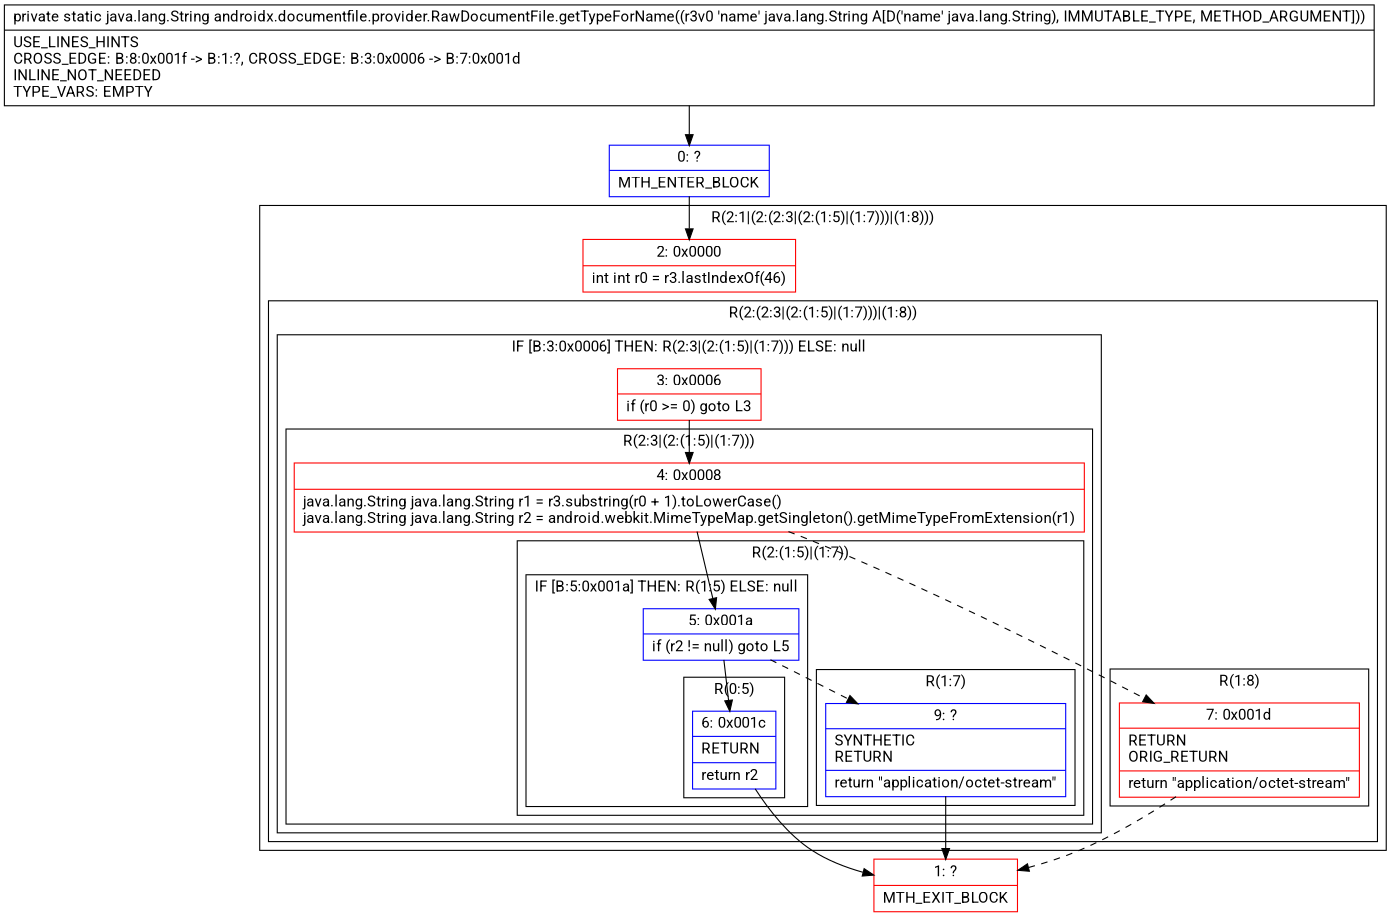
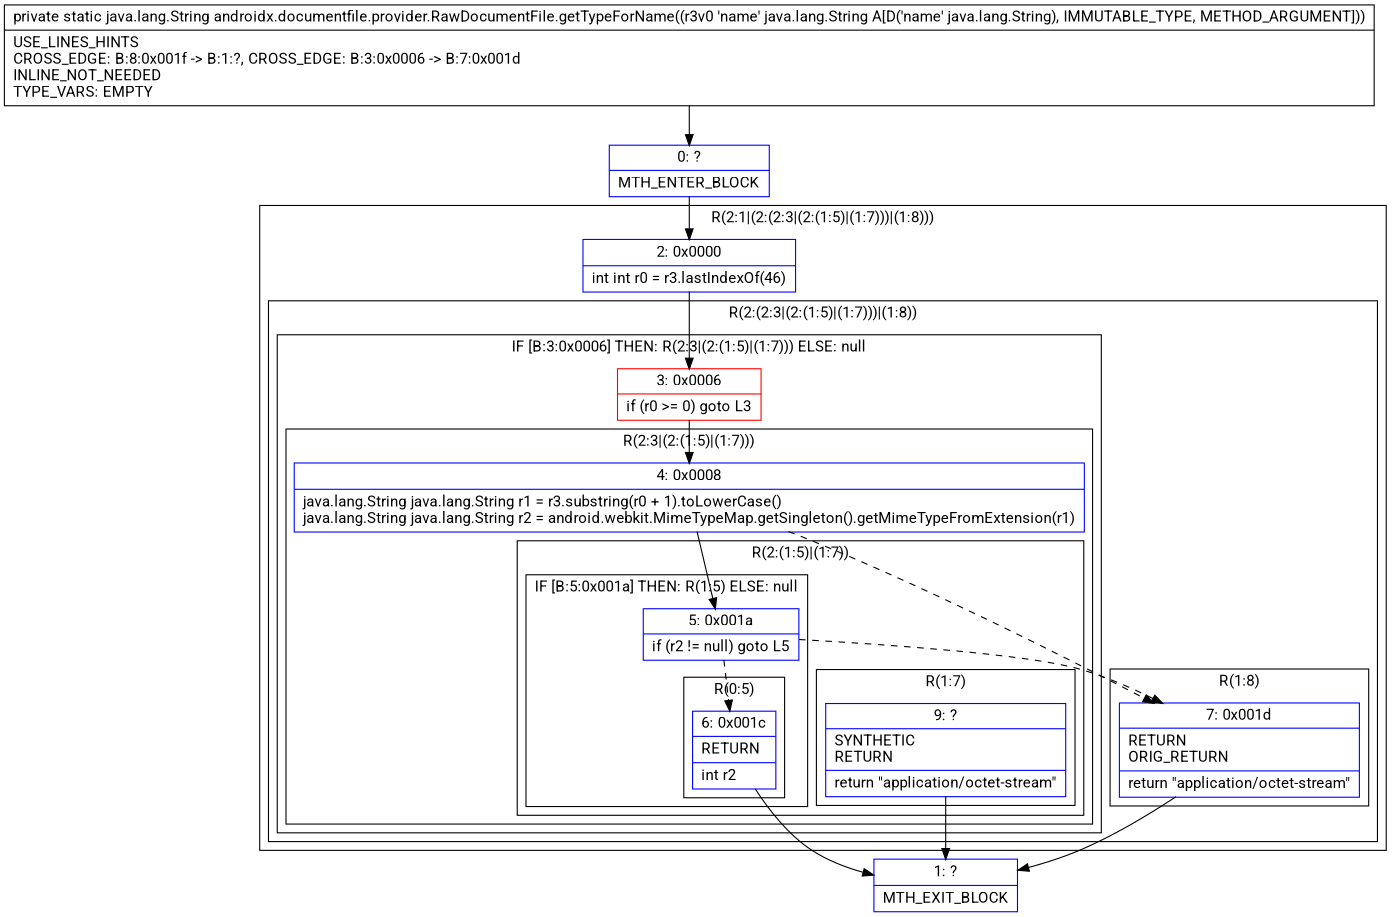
node "2: 0x0000": color red -> blue
edge "2: 0x0000" -> "3: 0x0006": added
node "4: 0x0008": color red -> blue
edge "5: 0x001a" -> "9: ?": now "5: 0x001a" -> "7: 0x001d"
edge "5: 0x001a" -> "6: 0x001c": style solid -> dashed
node "7: 0x001d": color red -> blue
node "6: 0x001c": text "return r2" -> "int r2"
edge "7: 0x001d" -> "1: ?": style dashed -> solid
node "1: ?": color red -> blue
